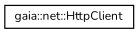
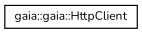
node "gaia::net::HttpClient": label "gaia::net::HttpClient" -> "gaia::gaia::HttpClient"
